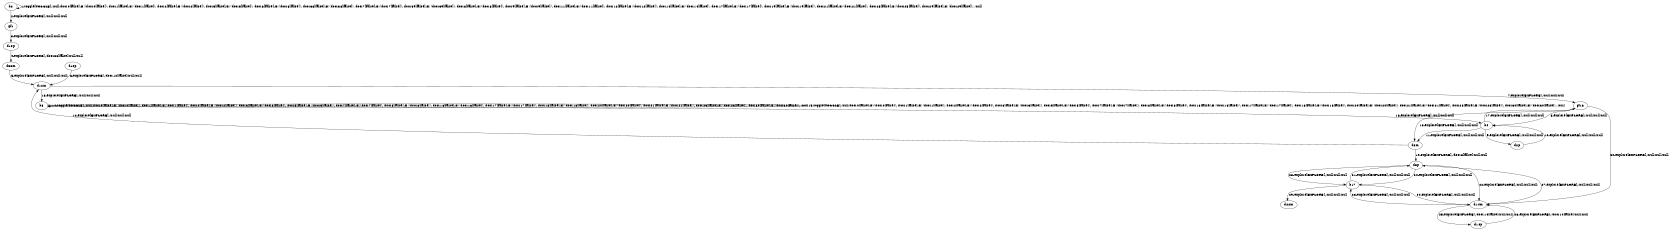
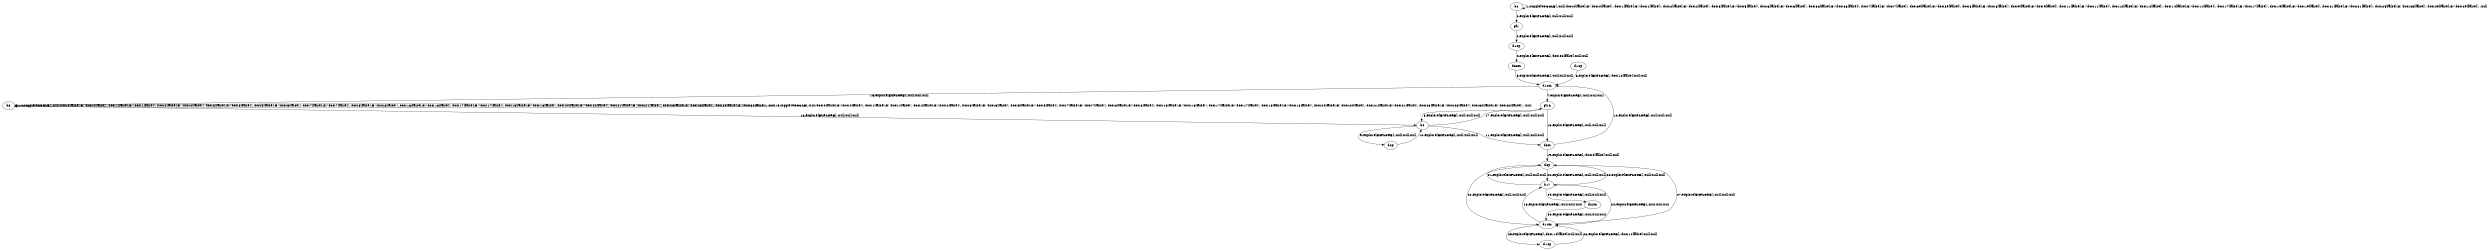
edge "gf16" -> "d14m": now "d22m" -> "d14m"
